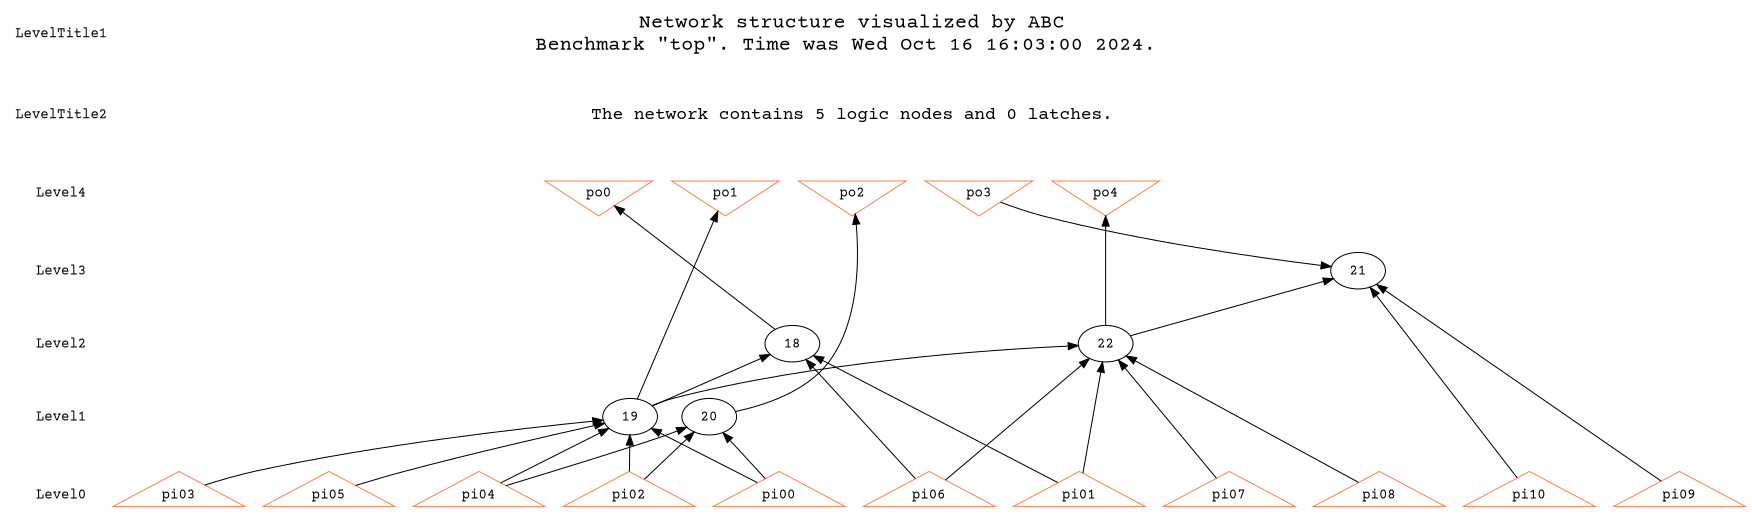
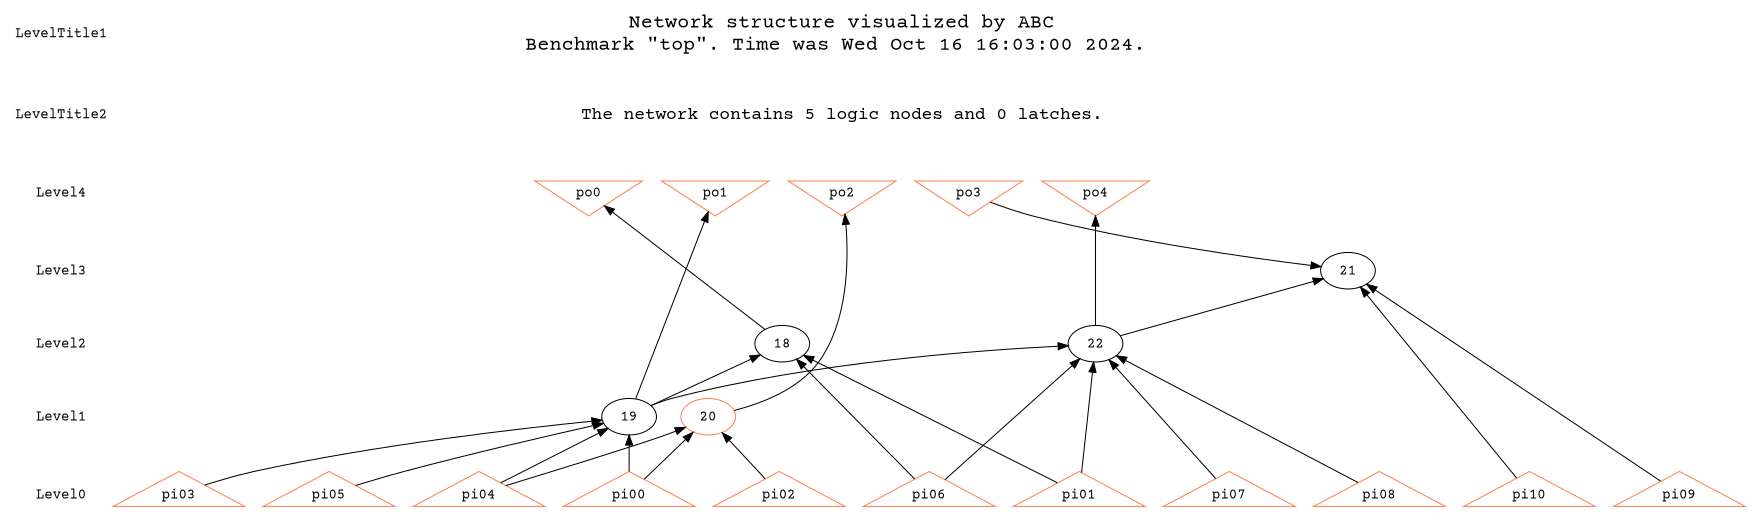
node "20": color black -> coral
edge "pi02" -> "19": removed
